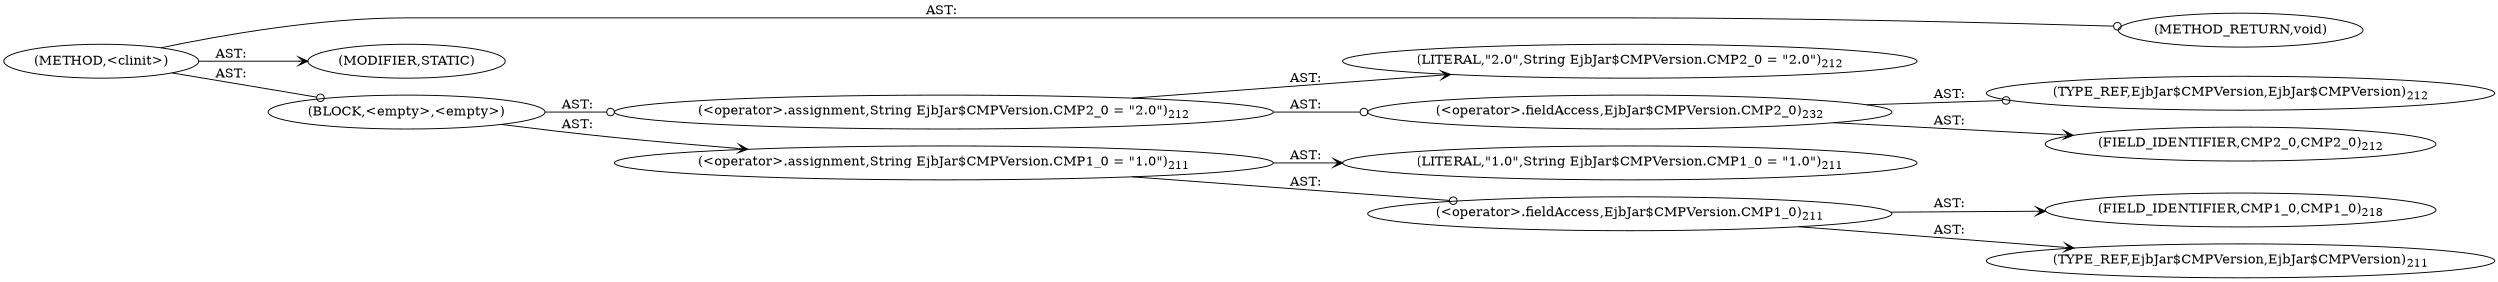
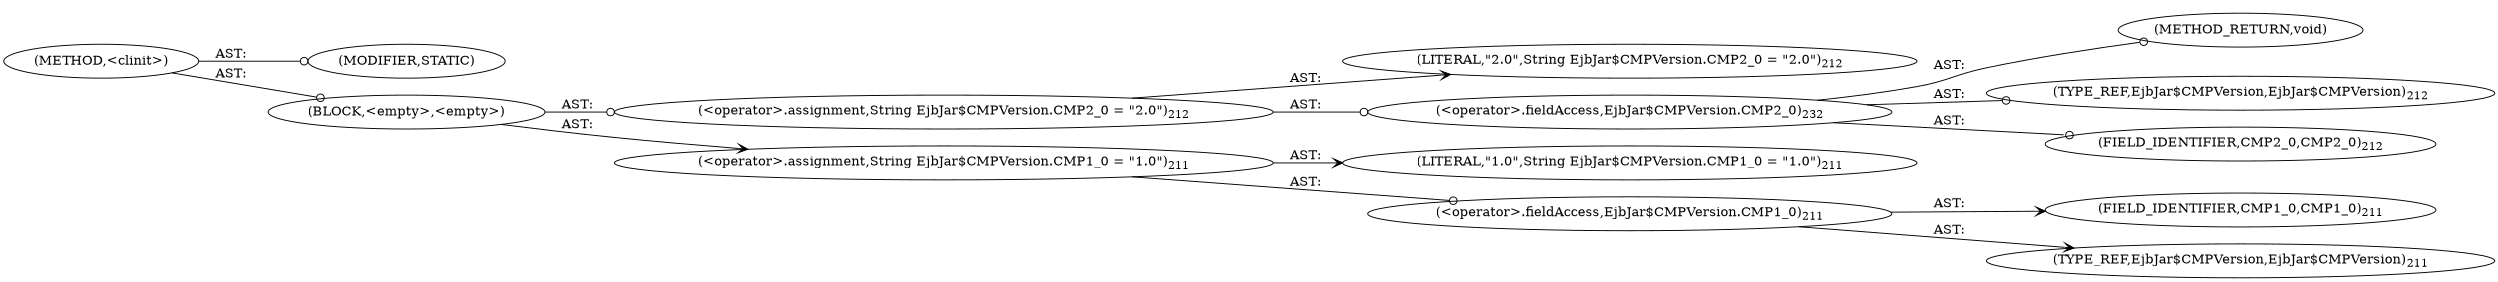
edge "(METHOD,<clinit>)" -> "(METHOD_RETURN,void)": now "(<operator>.fieldAccess,EjbJar$CMPVersion.CMP2_0)" -> "(METHOD_RETURN,void)"
edge "(METHOD,<clinit>)" -> "(MODIFIER,STATIC)": arrowhead vee -> odot
edge "(<operator>.fieldAccess,EjbJar$CMPVersion.CMP2_0)" -> "(FIELD_IDENTIFIER,CMP2_0,CMP2_0)": arrowhead vee -> odot
node "(FIELD_IDENTIFIER,CMP1_0,CMP1_0)": text "218" -> "211"
